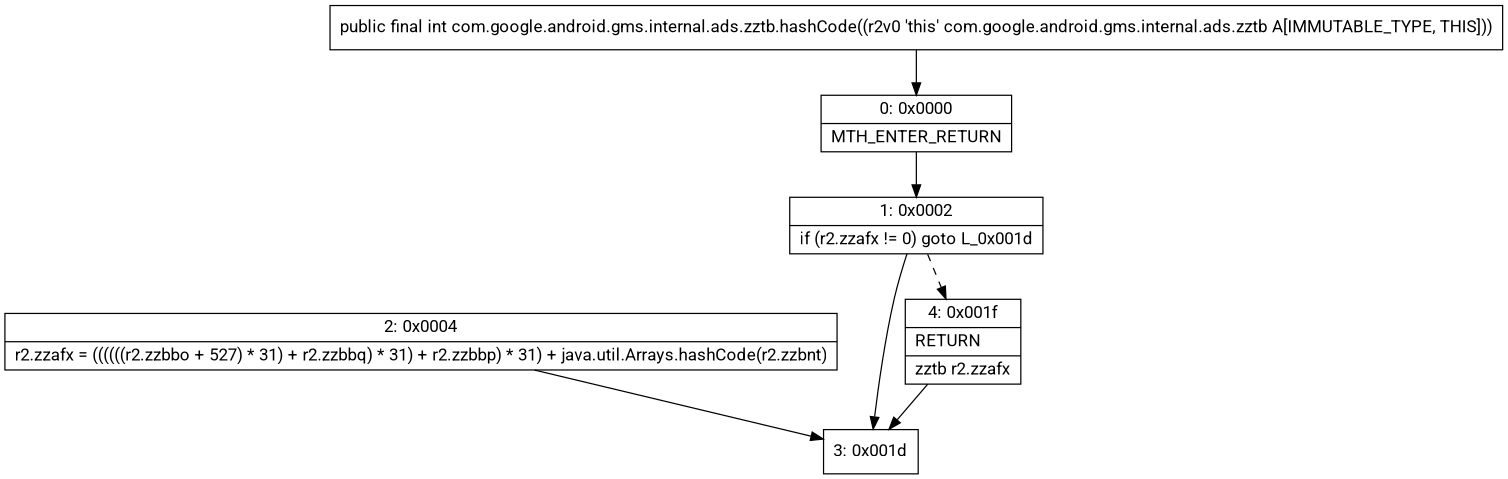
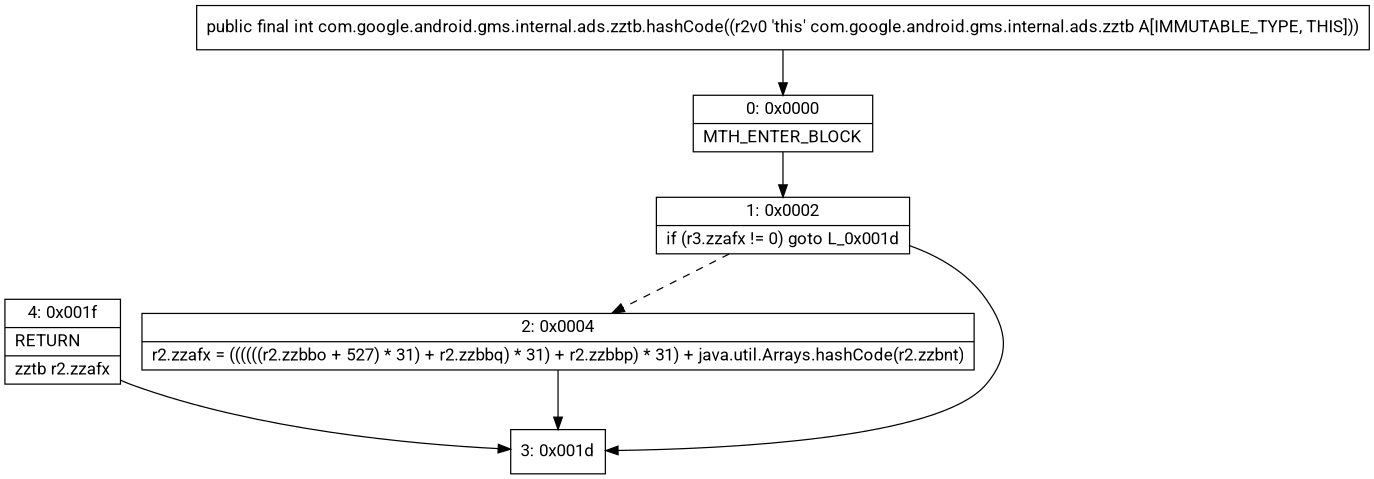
node "0: 0x0000": text "MTH_ENTER_RETURN" -> "MTH_ENTER_BLOCK"
node "1: 0x0002": text "if (r2.zzafx != 0) goto L_0x001d" -> "if (r3.zzafx != 0) goto L_0x001d"
edge "1: 0x0002" -> "4: 0x001f": now "1: 0x0002" -> "2: 0x0004"
